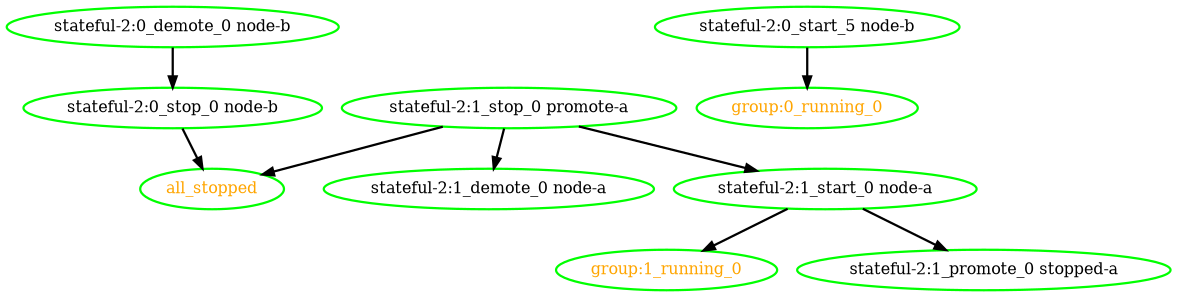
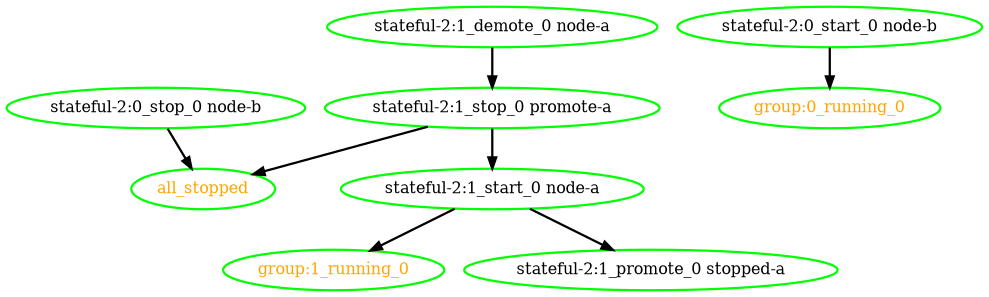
node "stateful-2:0_demote_0 node-b": removed
node "stateful-2:0_start_5 node-b": label "stateful-2:0_start_5 node-b" -> "stateful-2:0_start_0 node-b"
edge "stateful-2:1_stop_0 promote-a" -> "stateful-2:1_demote_0 node-a": reversed
